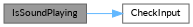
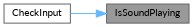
edge "IsSoundPlaying" -> "CheckInput": reversed
